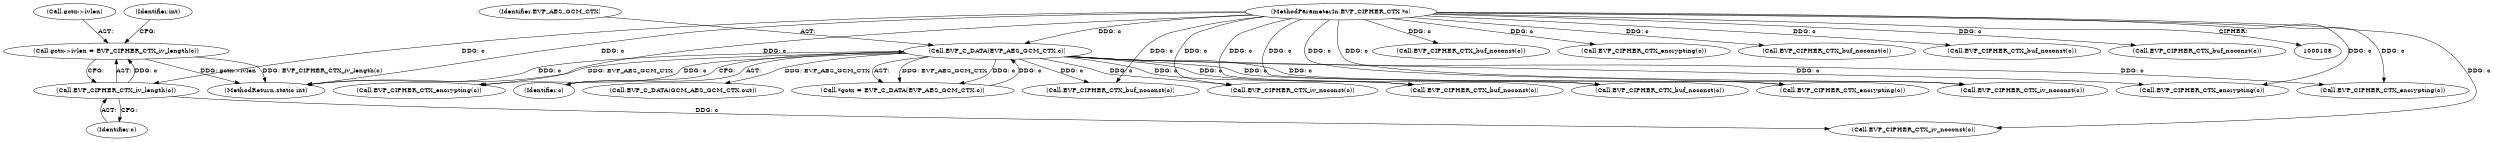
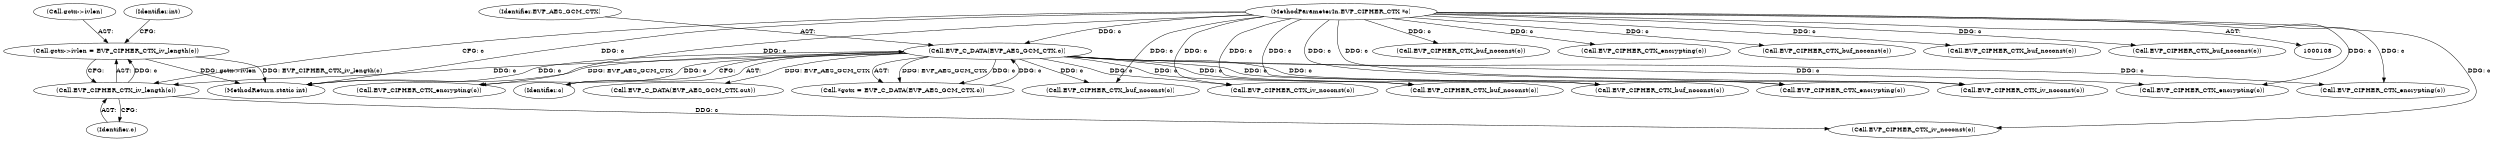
edge "(MethodParameterIn,EVP_CIPHER_CTX *c)" -> "1000108": label "CIPHER: " -> "AST: "
edge "(MethodParameterIn,EVP_CIPHER_CTX *c)" -> "(Call,EVP_CIPHER_CTX_iv_length(c))": label "DDG: c" -> "CFG: c"
edge "(Call,EVP_C_DATA(EVP_AES_GCM_CTX,c))" -> "(Call,EVP_CIPHER_CTX_iv_length(c))": added, label "DDG: c"
node "(Call,EVP_C_DATA(GCM_AES_GCM_CTX,out))": label "(Call,EVP_C_DATA(GCM_AES_GCM_CTX,out))" -> "(Call,EVP_C_DATA(EVP_AES_GCM_CTX,out))"
